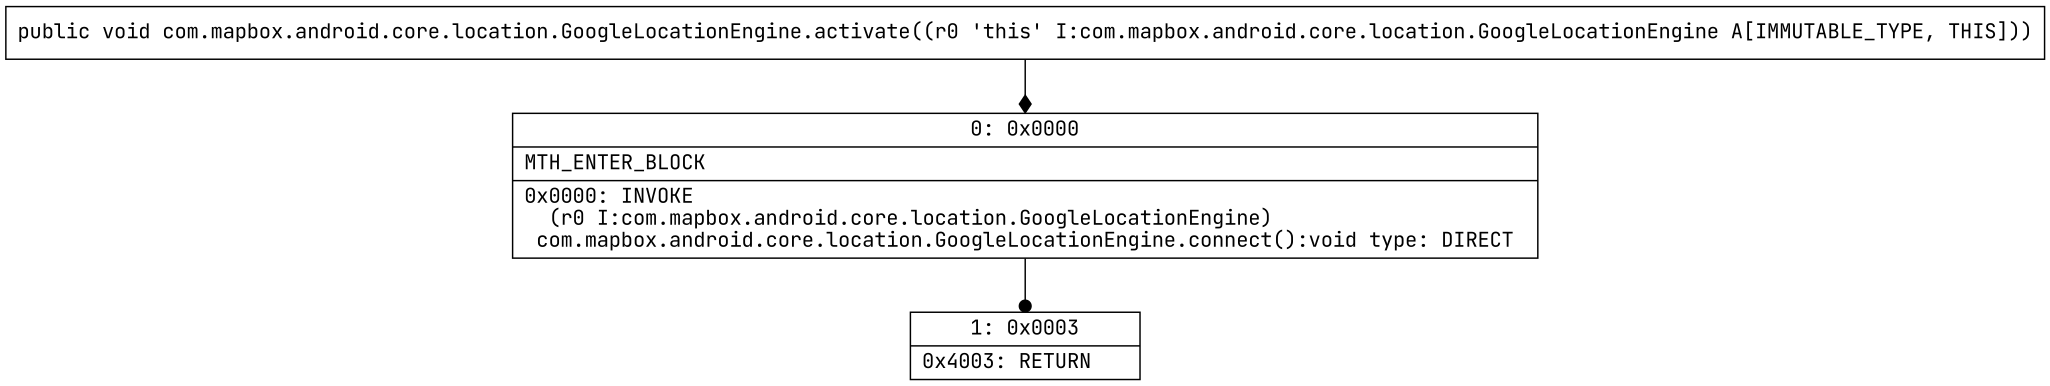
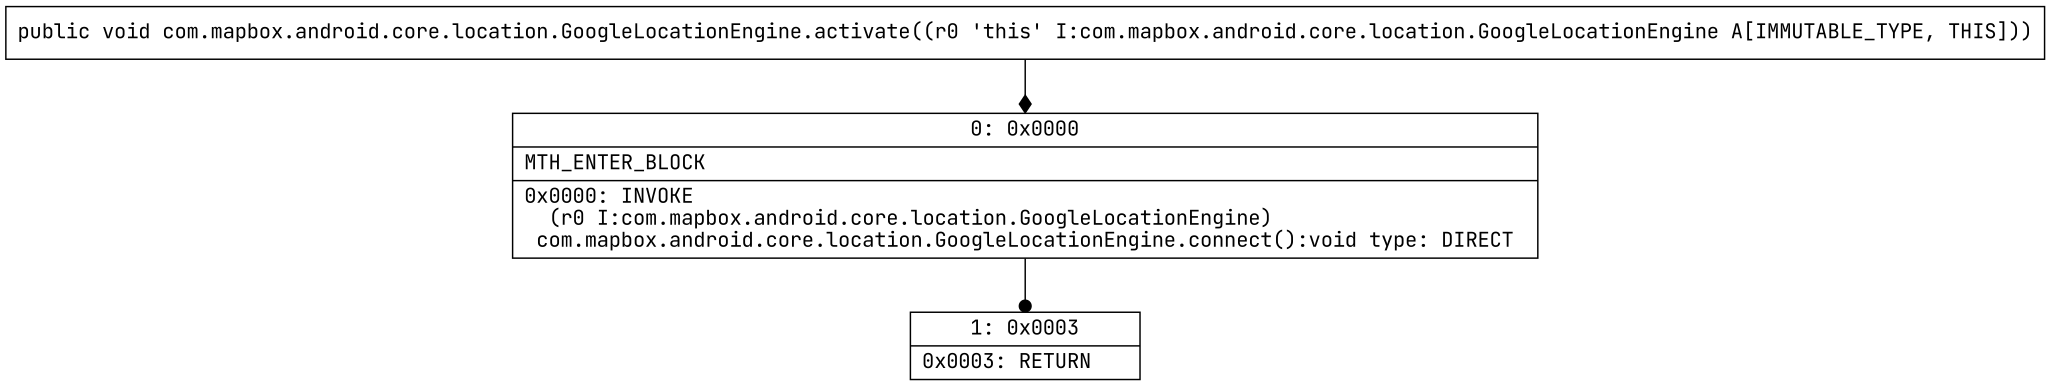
node "1: 0x0003": text "0x4003: RETURN" -> "0x0003: RETURN"
